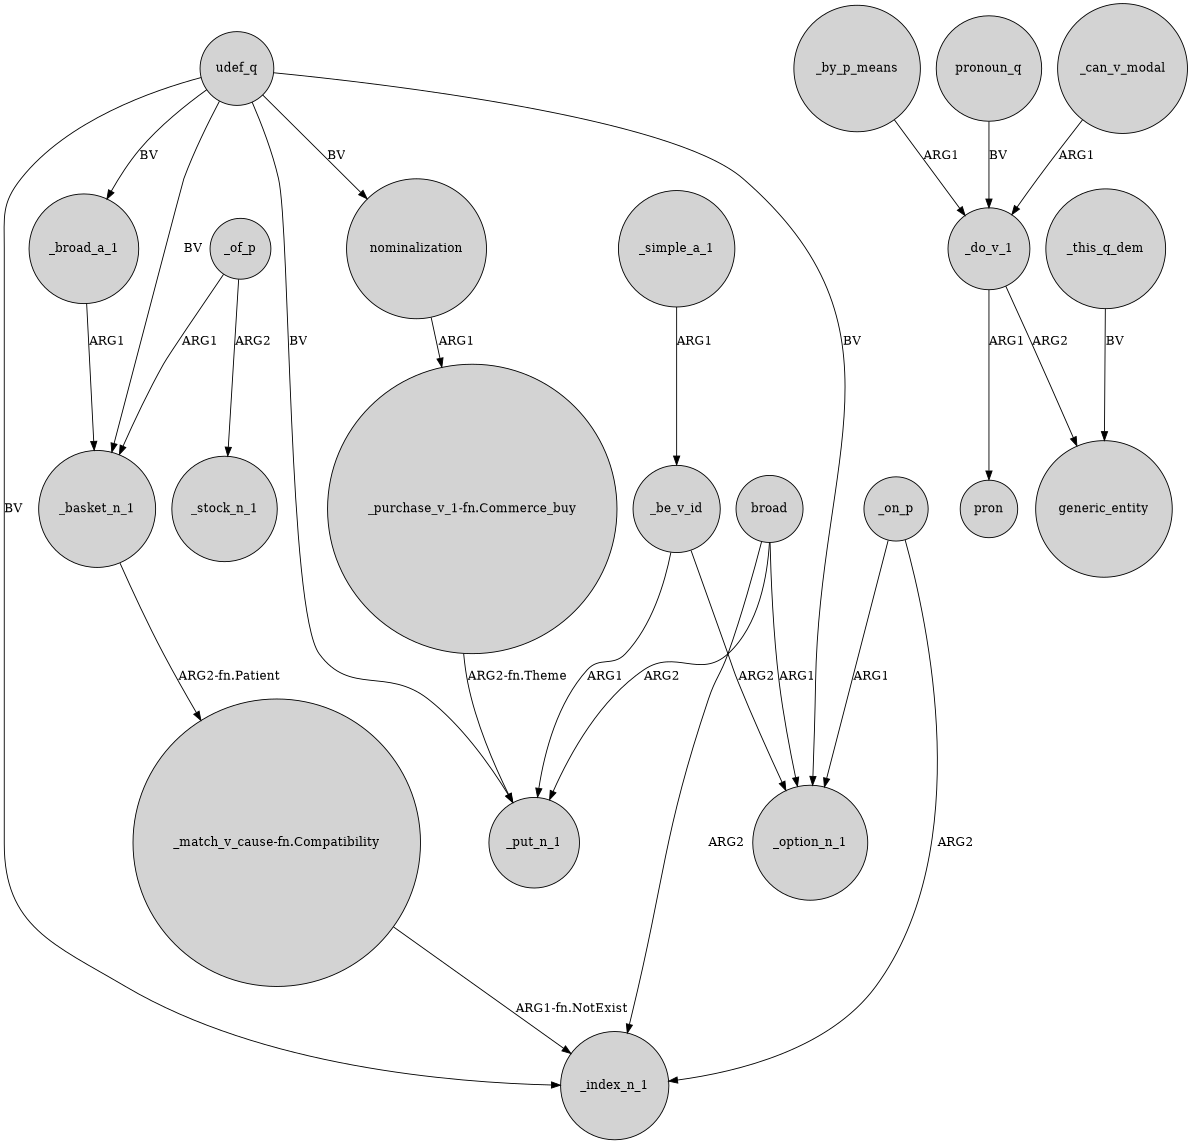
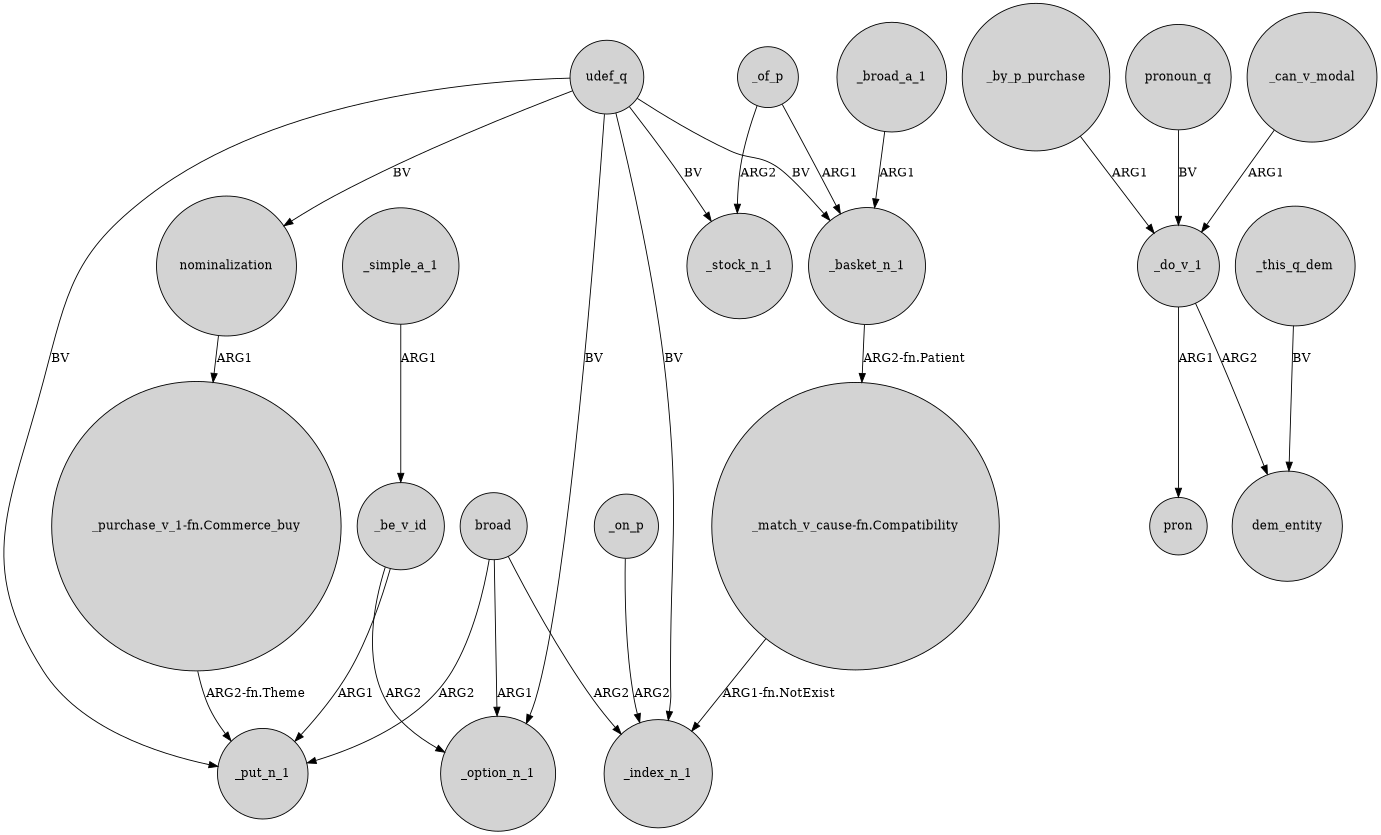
node "_by_p_means": label "_by_p_means" -> "_by_p_purchase"
edge "udef_q" -> "_broad_a_1": now "udef_q" -> "_stock_n_1"
node "generic_entity": label "generic_entity" -> "dem_entity"
edge "_on_p" -> "_option_n_1": removed, label "ARG1"
